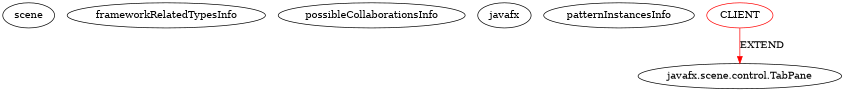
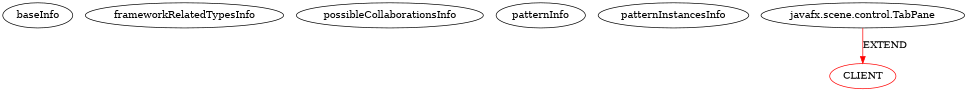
node "scene": label "scene" -> "baseInfo"
node "javafx": label "javafx" -> "patternInfo"
edge "CLIENT" -> "javafx.scene.control.TabPane": reversed
